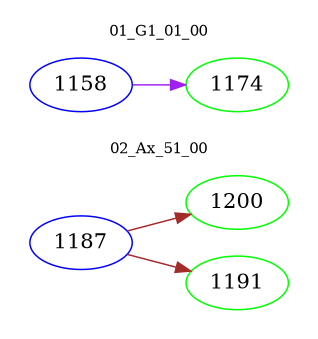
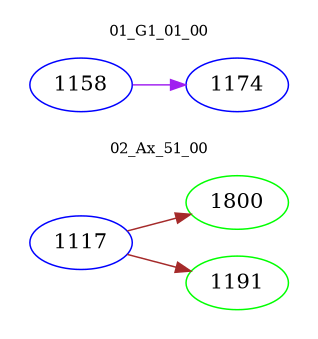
node "1174": color green -> blue
node "1200": label "1200" -> "1800"
node "1187": label "1187" -> "1117"
